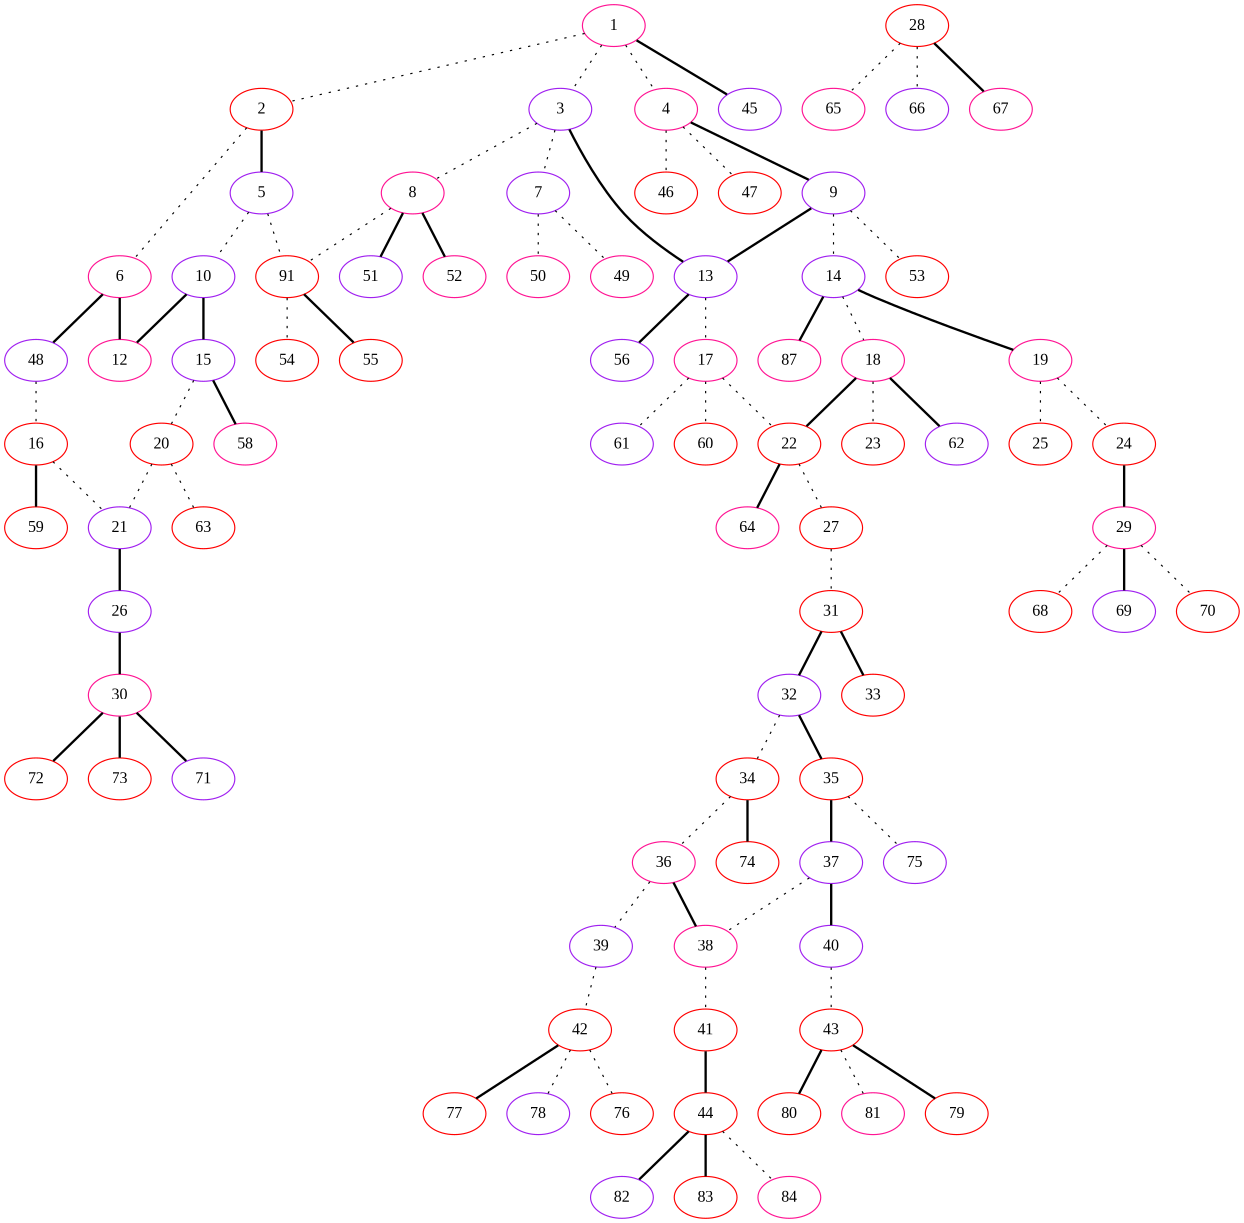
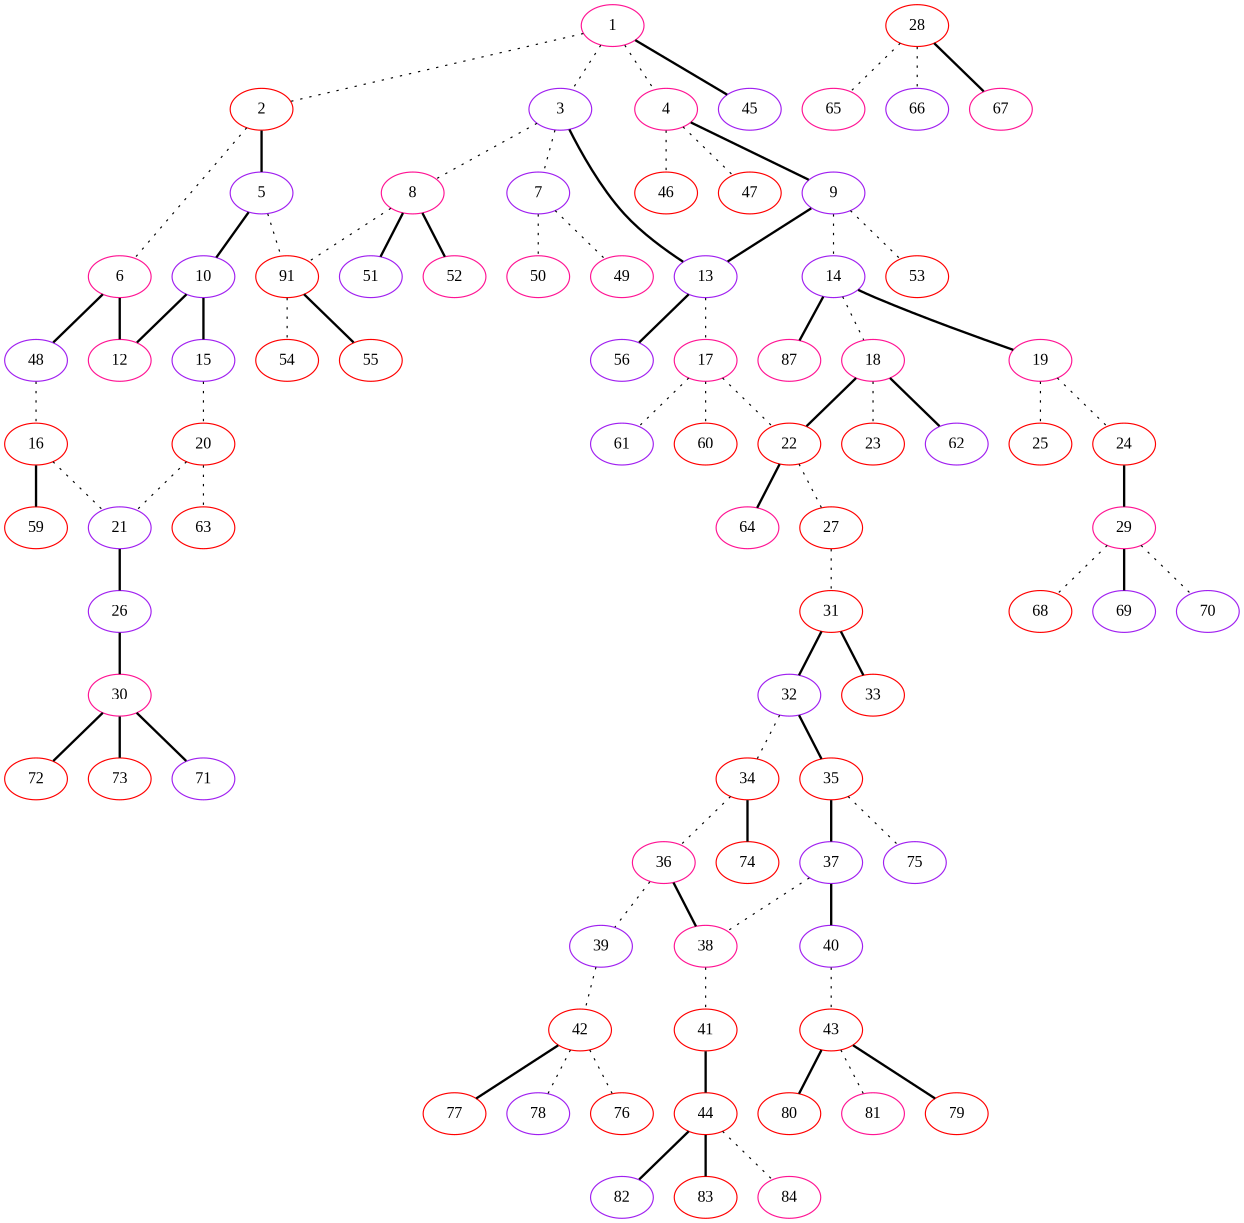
edge "5" -- "10": style dotted -> bold
node "58": removed
node "70": color red -> purple
